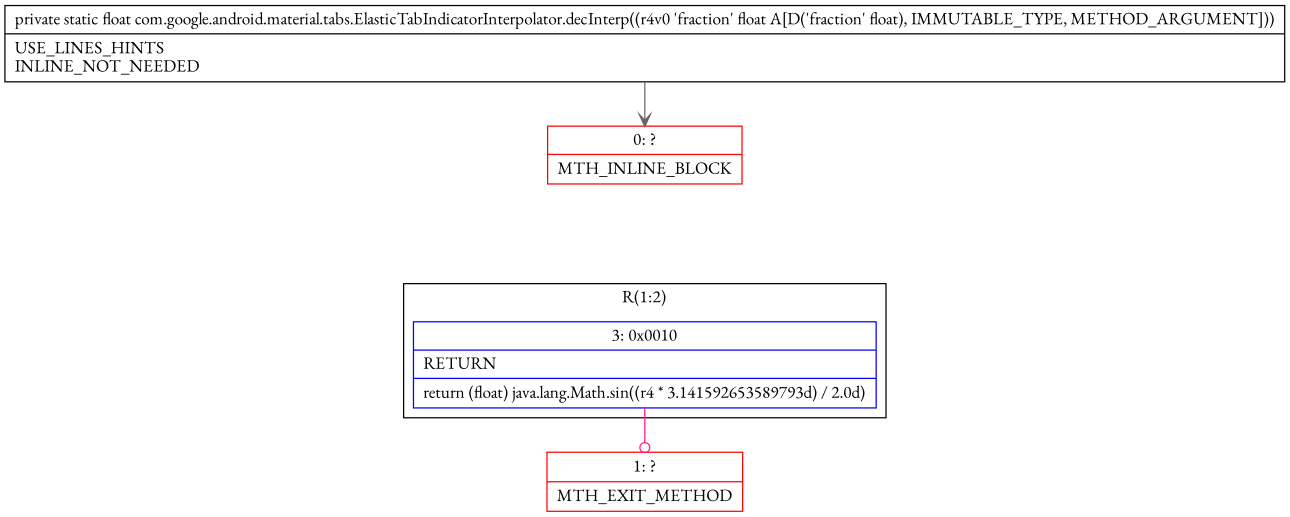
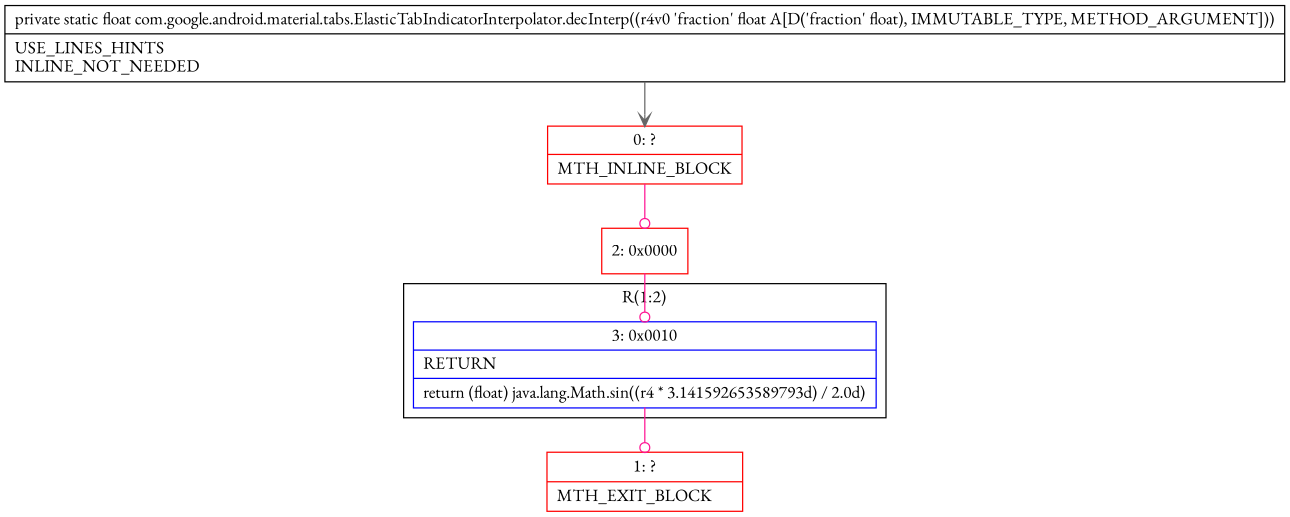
node "2: 0x0000": added
node "1: ?": text "MTH_EXIT_METHOD" -> "MTH_EXIT_BLOCK"
